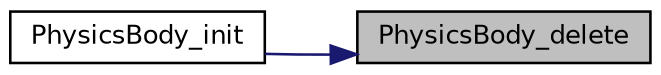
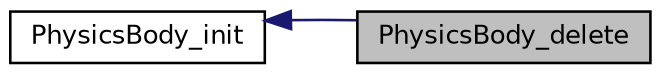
edge "PhysicsBody_init" -> "PhysicsBody_delete": reversed
